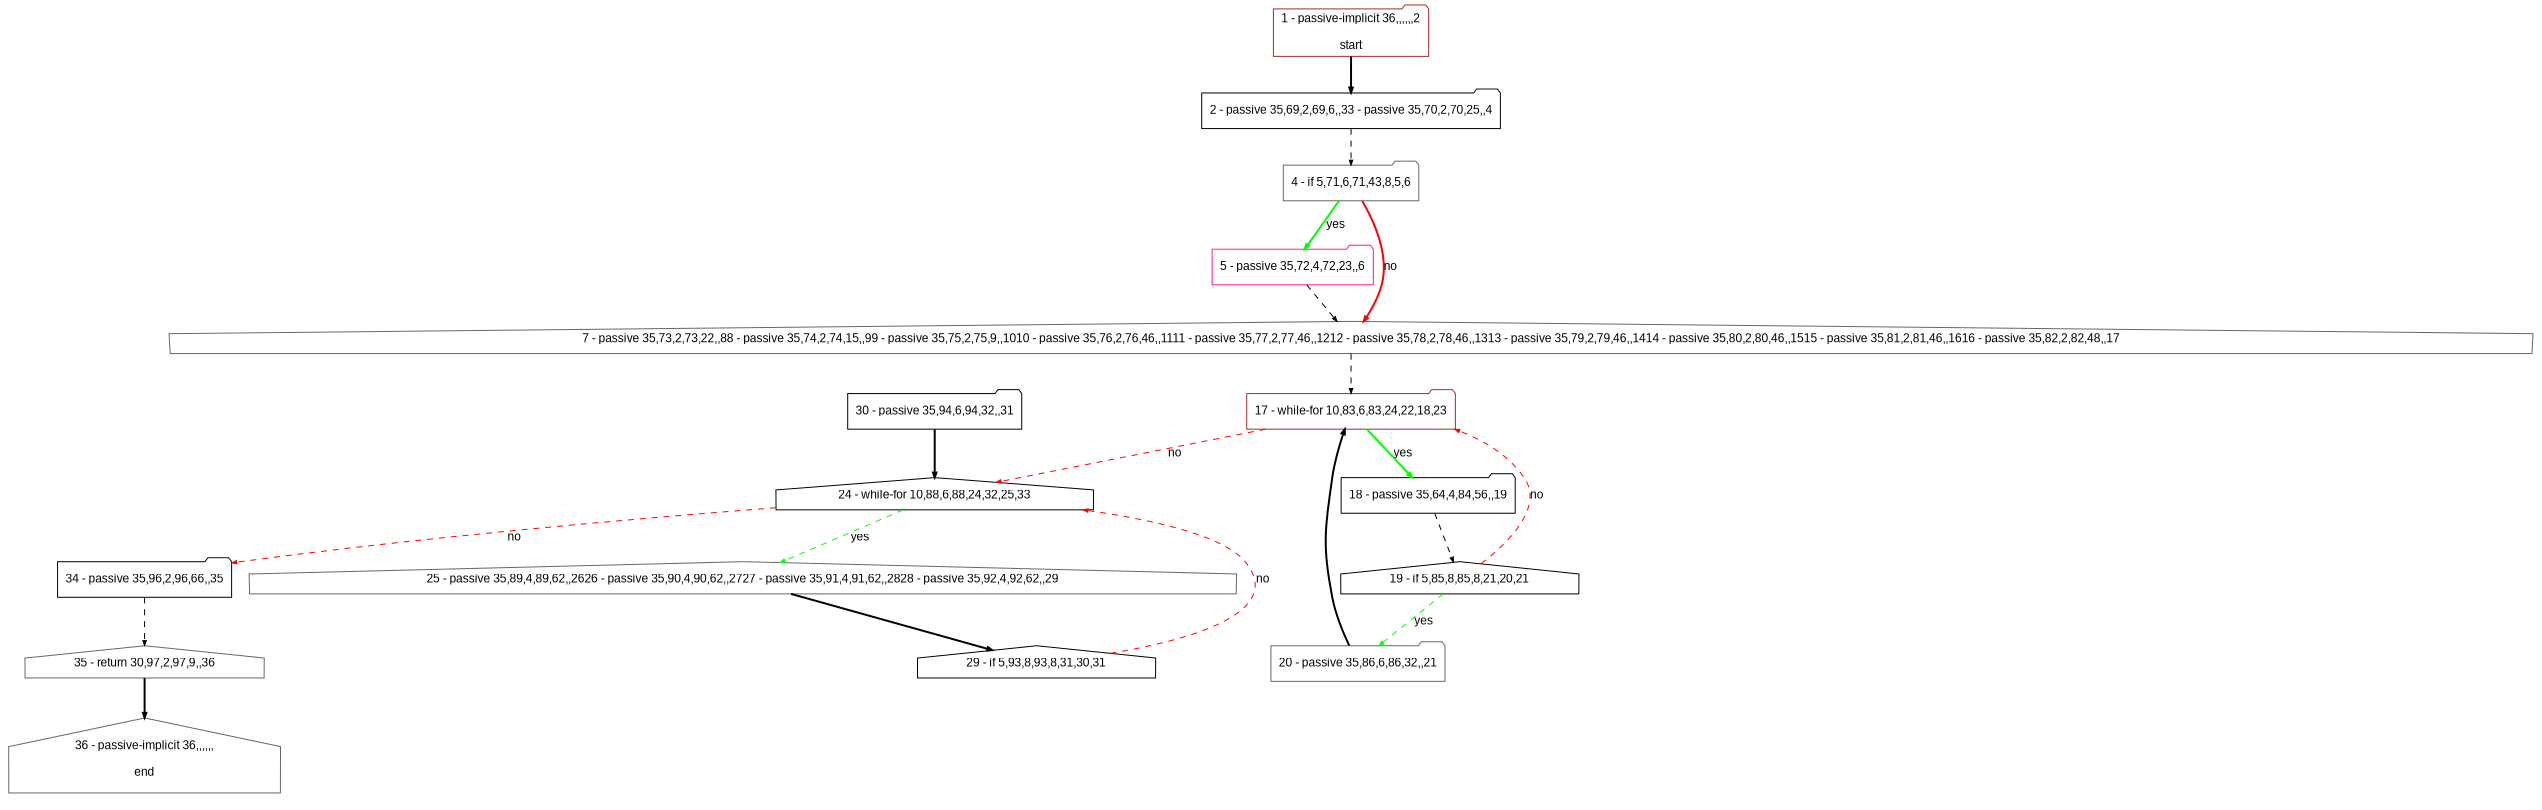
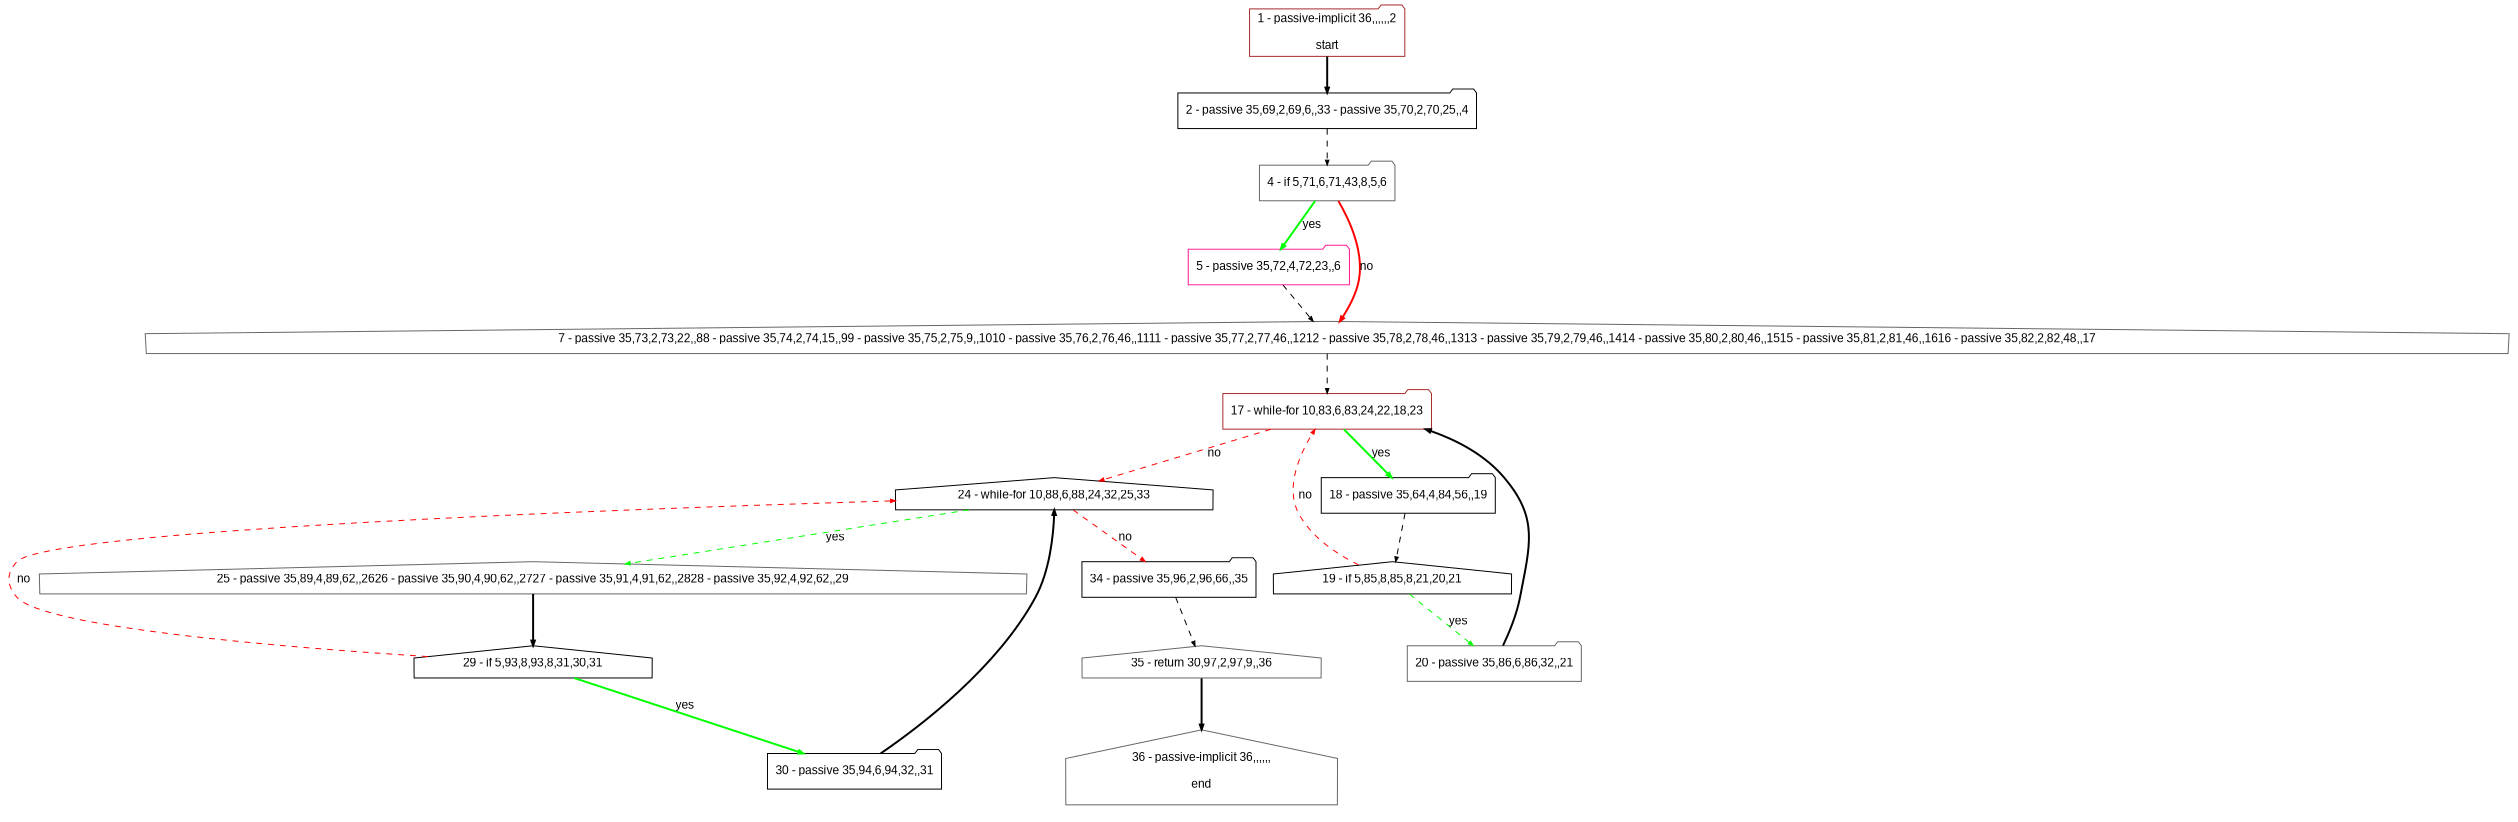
edge "29 - if 5,93,8,93,8,31,30,31" -> "30 - passive 35,94,6,94,32,,31": added, label "yes"
